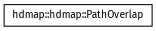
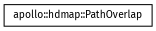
node "hdmap::hdmap::PathOverlap": label "hdmap::hdmap::PathOverlap" -> "apollo::hdmap::PathOverlap"
